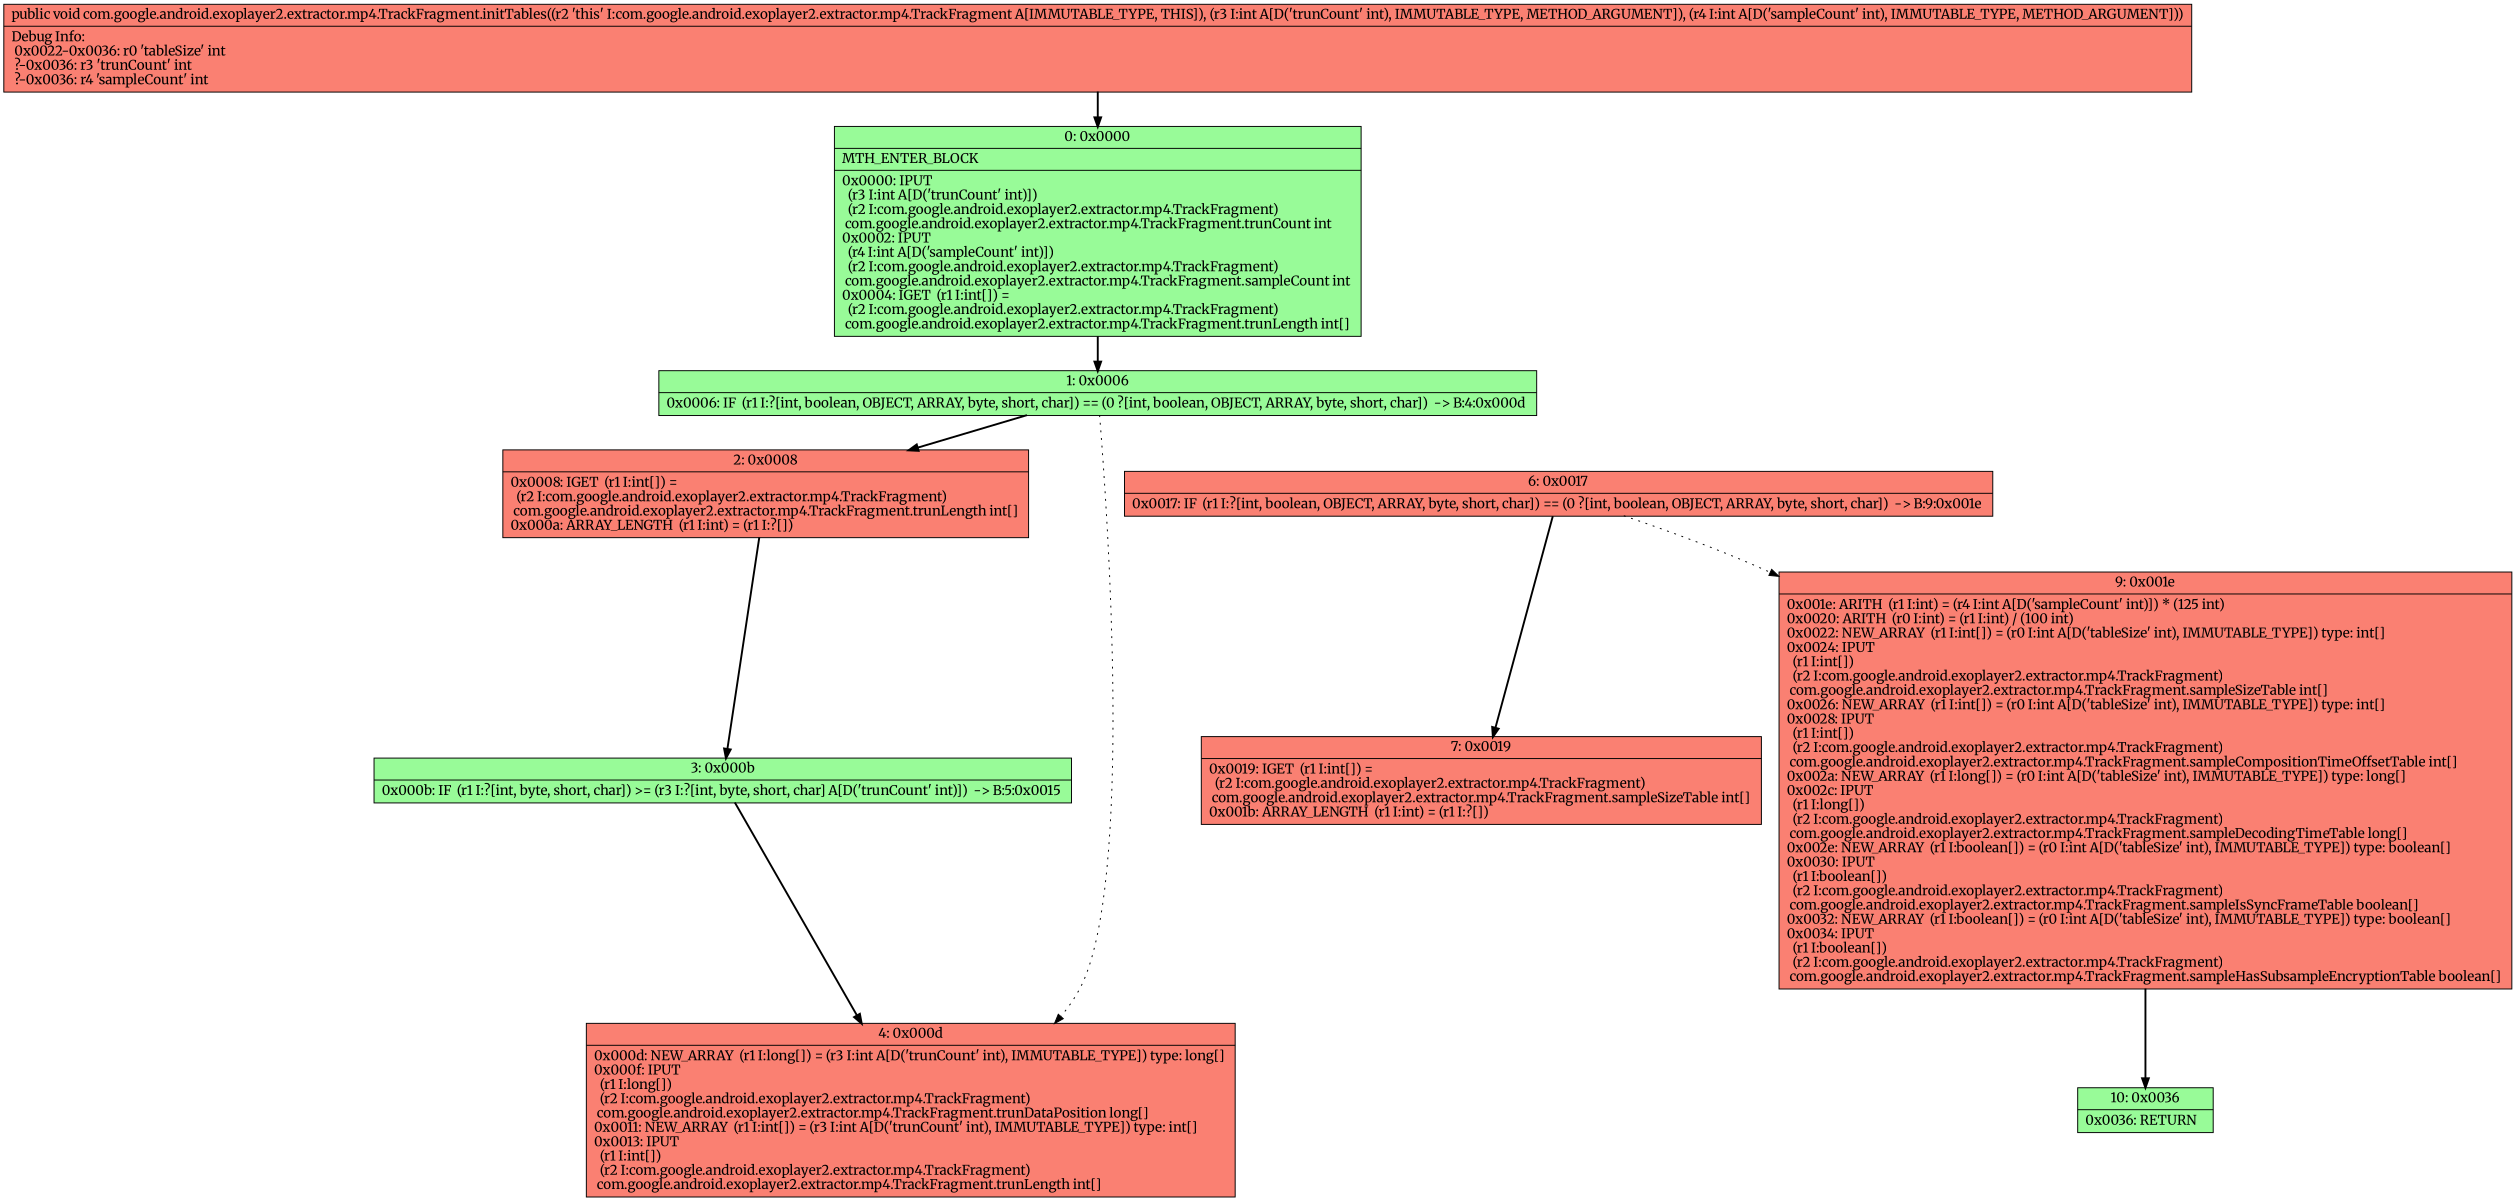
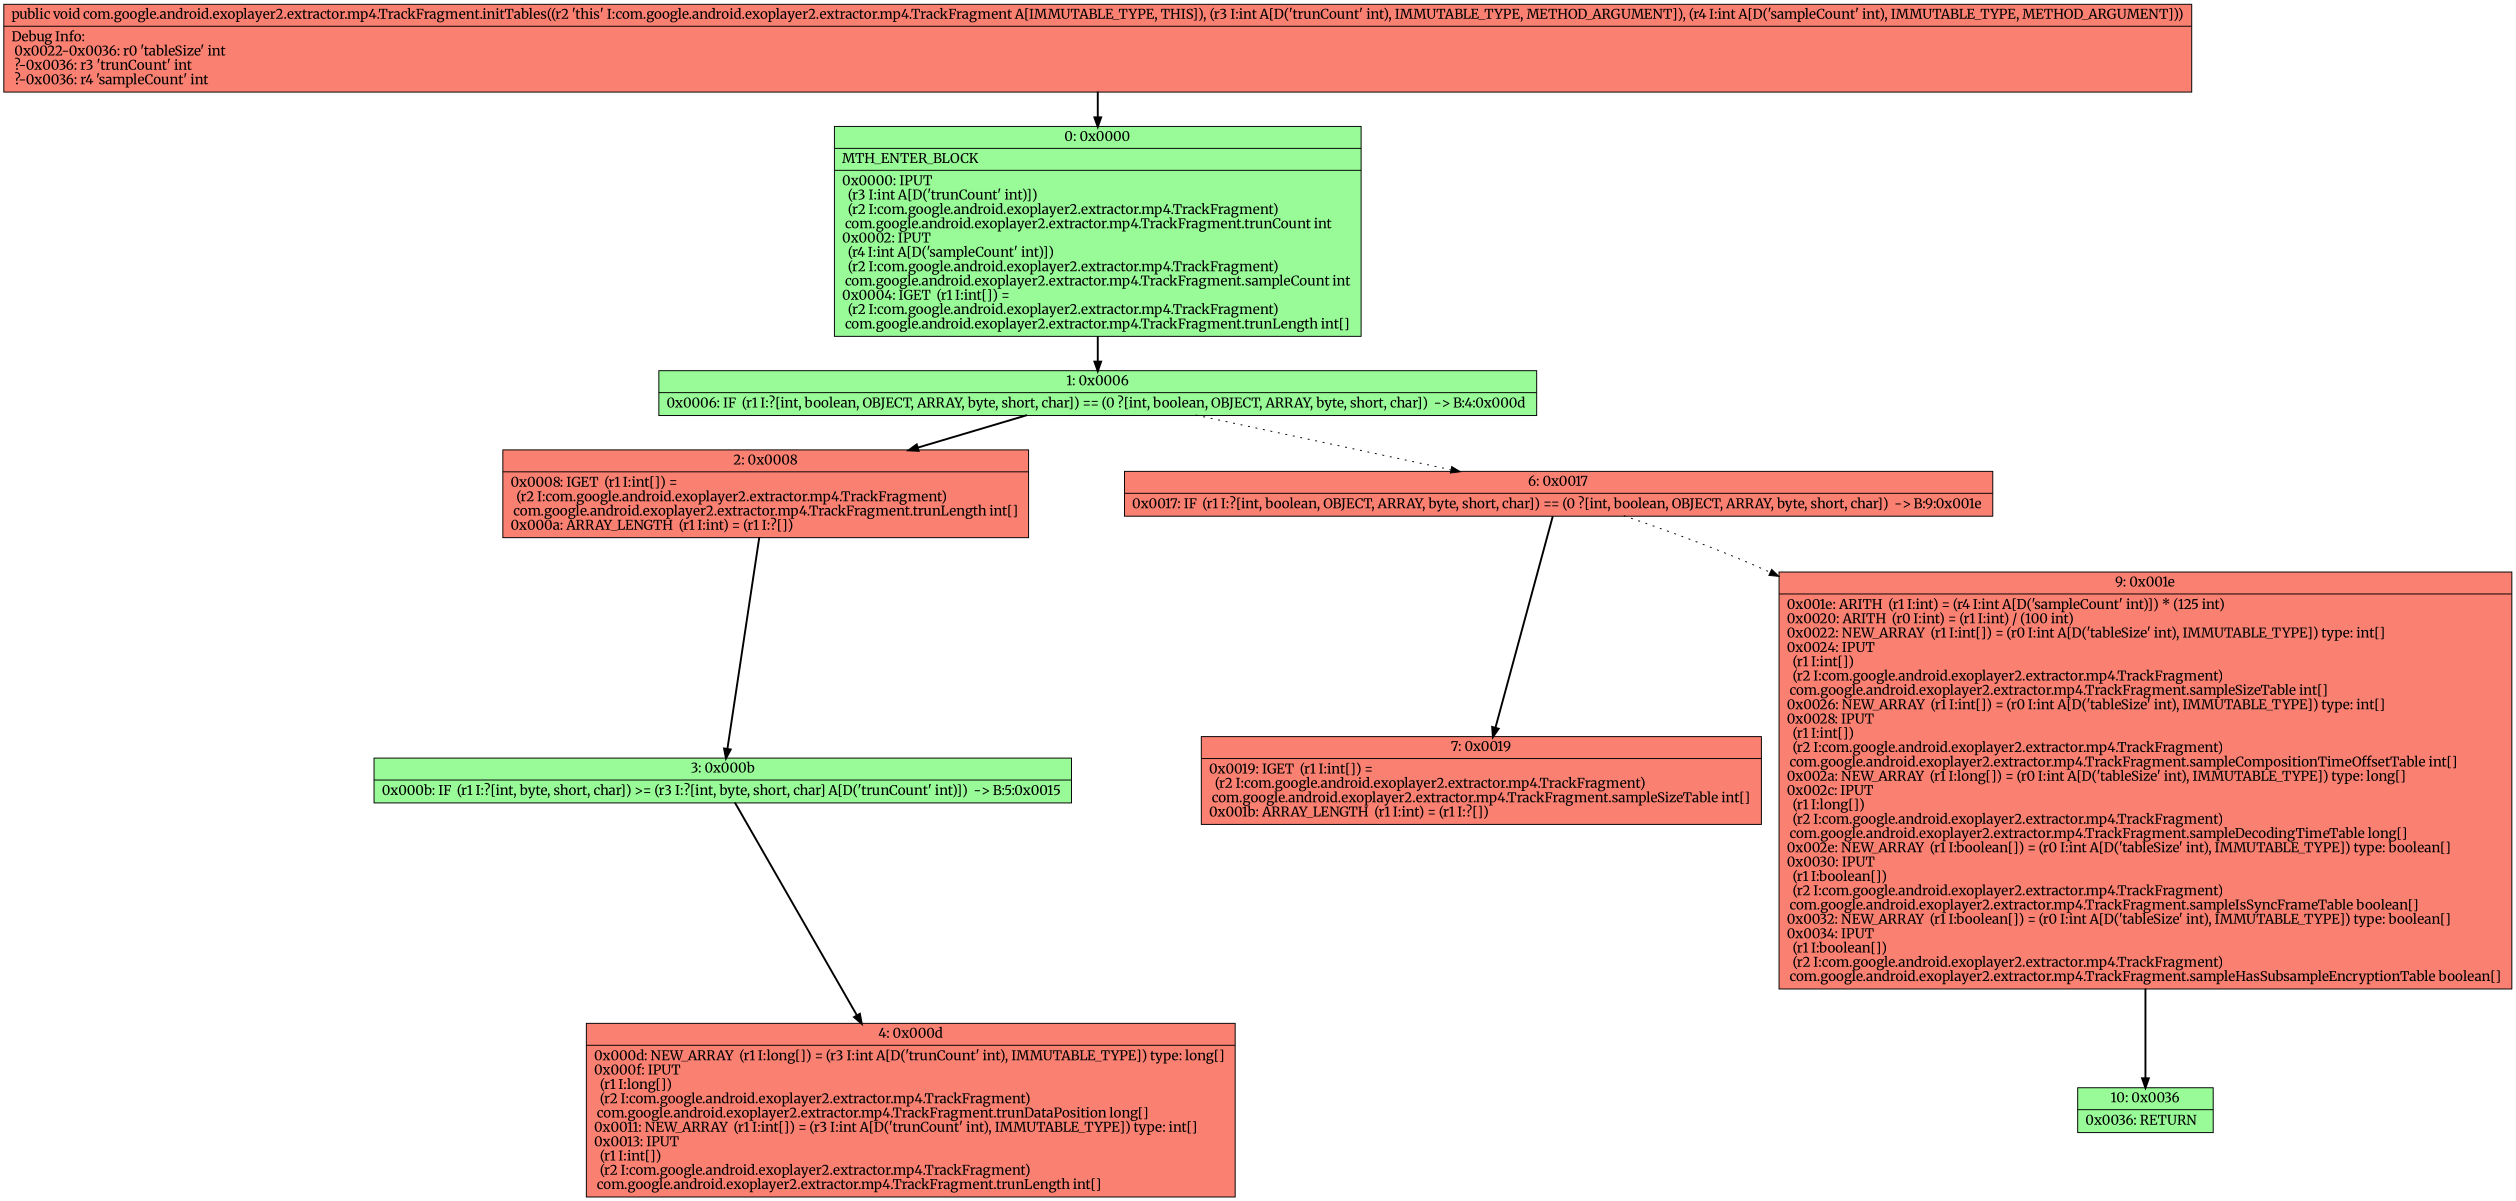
edge "1: 0x0006" -> "4: 0x000d": now "1: 0x0006" -> "6: 0x0017"
